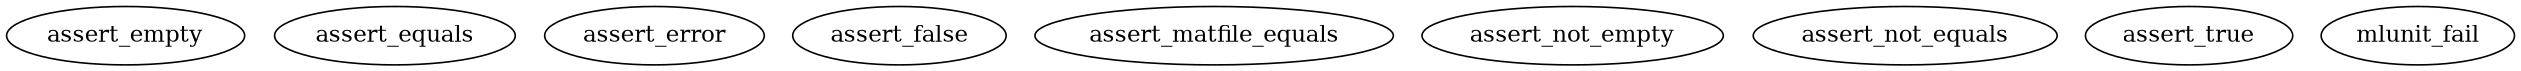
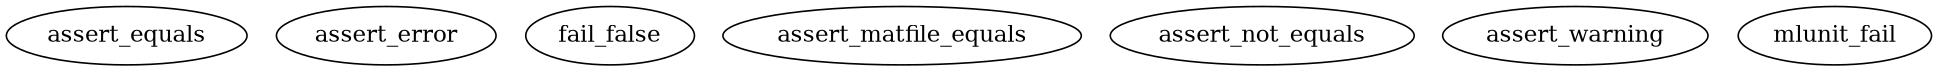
node "assert_empty": removed
node "assert_false": label "assert_false" -> "fail_false"
node "assert_not_empty": removed
node "assert_warning": added
node "assert_true": removed
